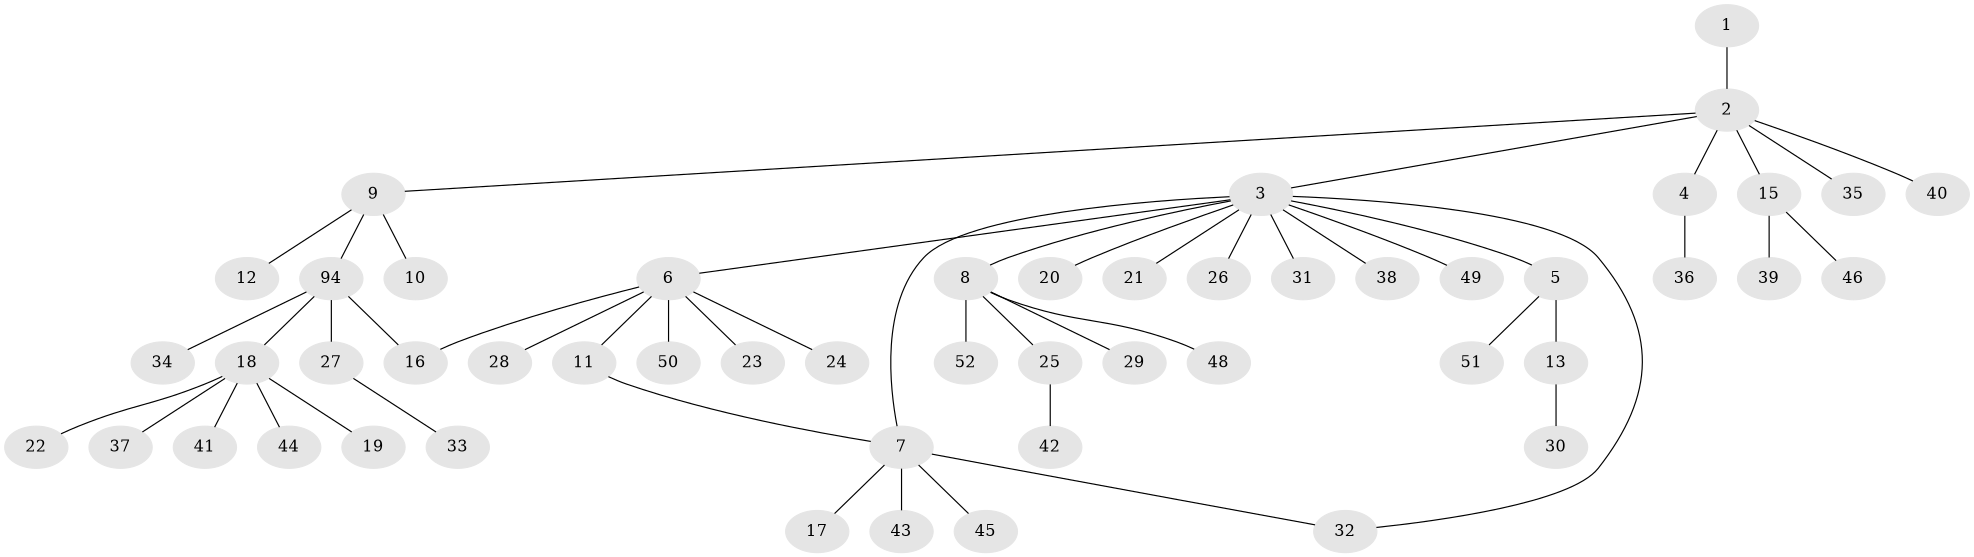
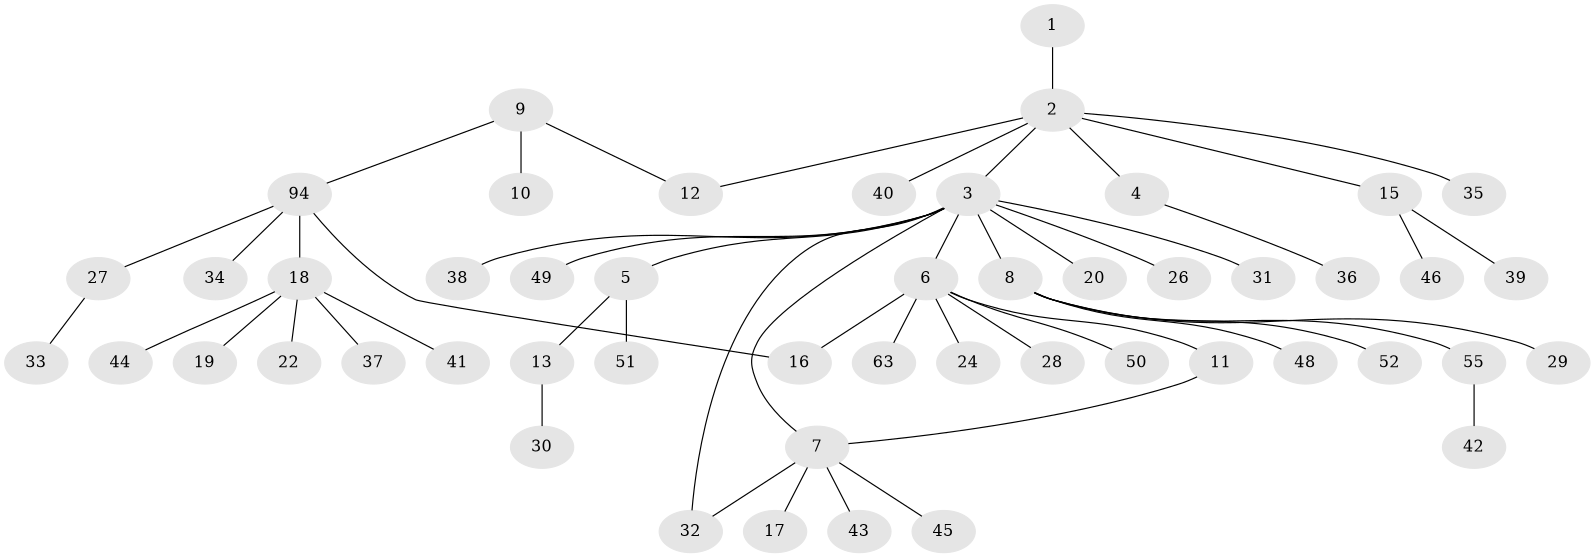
edge "2" -- "9": now "2" -- "12"
node "21": removed
node "23": label "23" -> "63"
node "25": label "25" -> "55"
